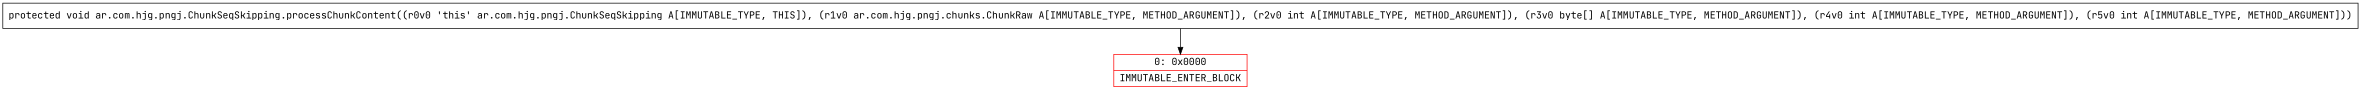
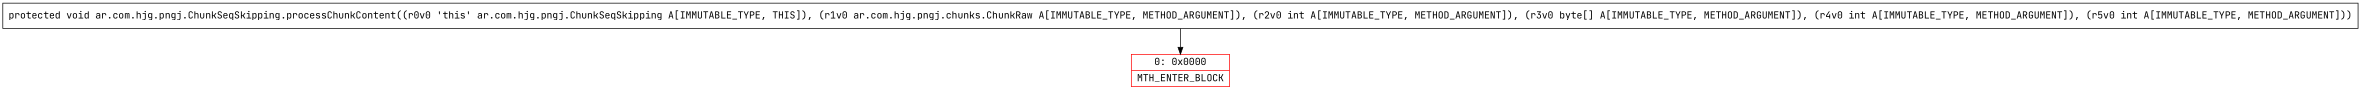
node "0: 0x0000": text "IMMUTABLE_ENTER_BLOCK" -> "MTH_ENTER_BLOCK"
